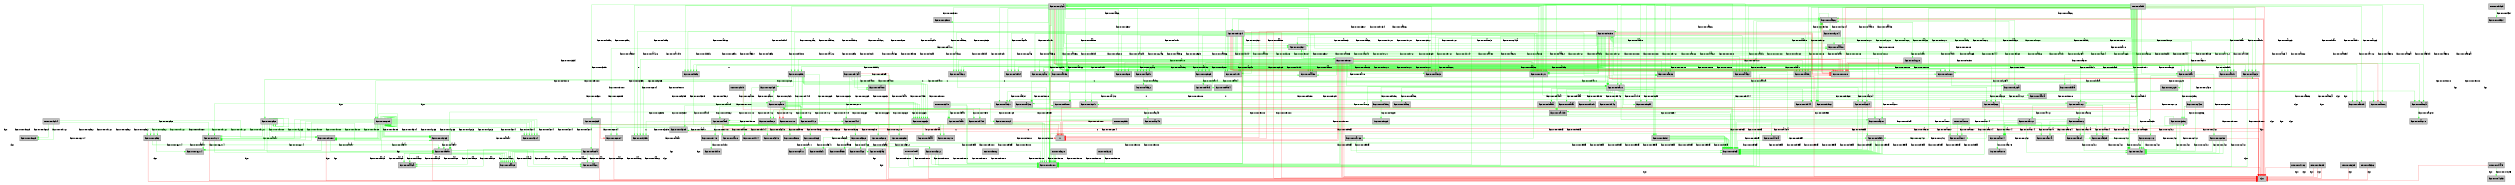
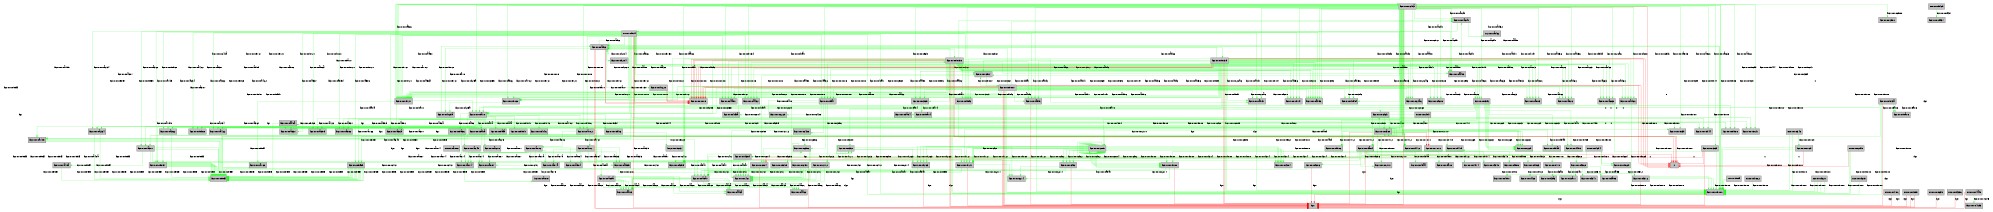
edge "fcn.0000c4ca" -> "fcn.0000a5ec": color red -> green
edge "0x0000f5df" -> "fcn.0000acdb": reversed
